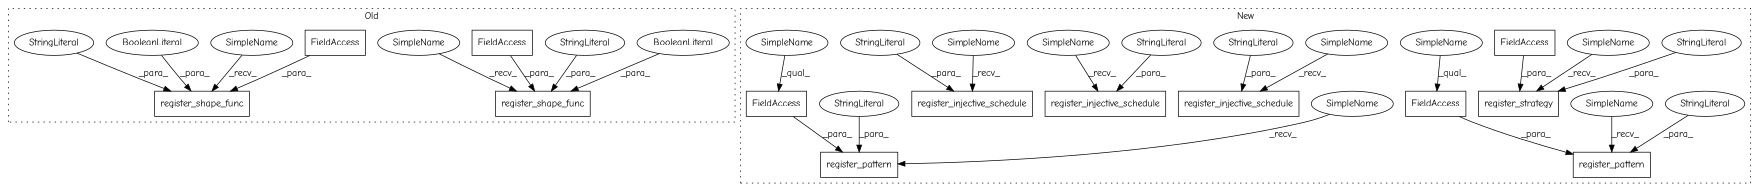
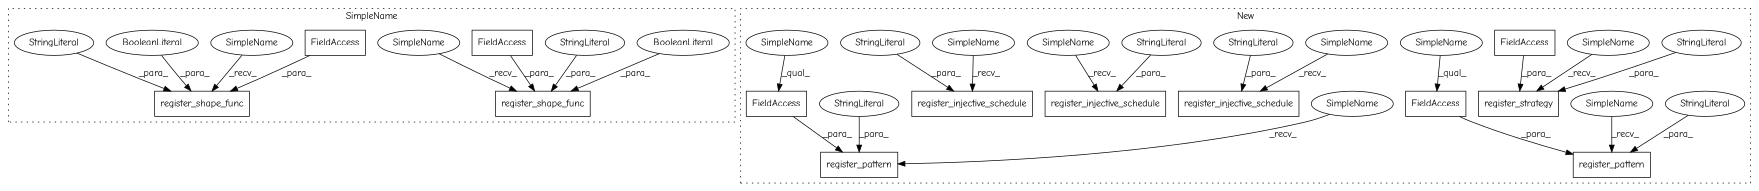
cluster "Old": label "Old" -> "SimpleName"
